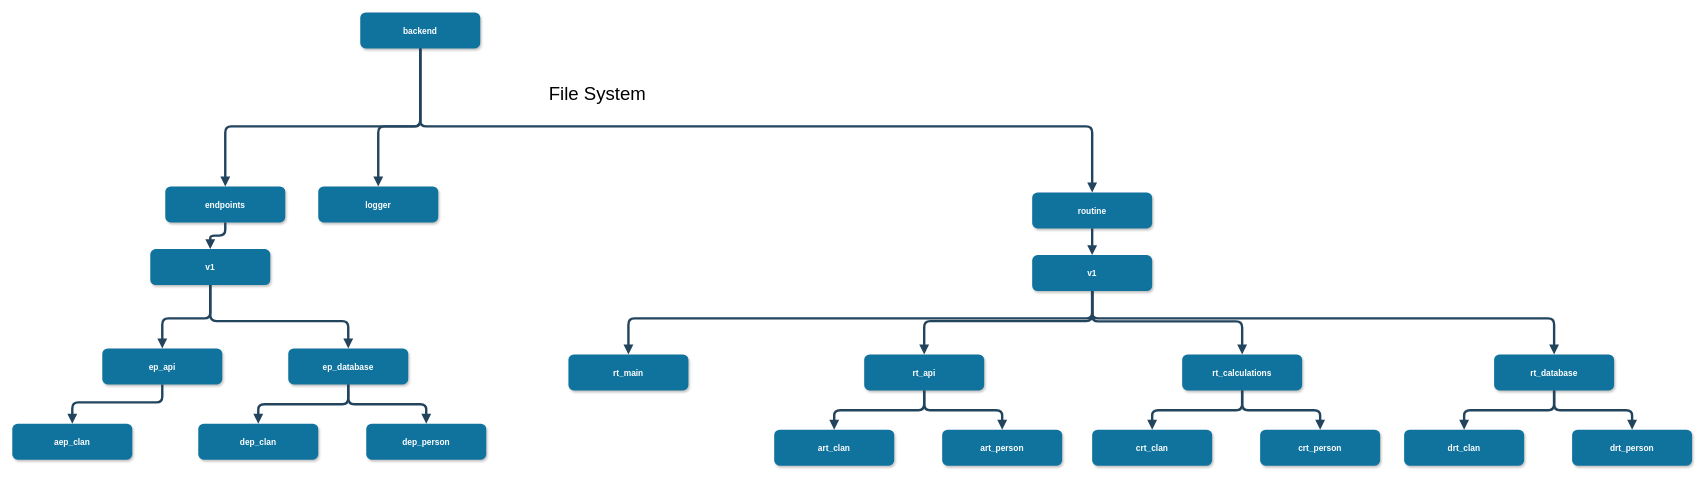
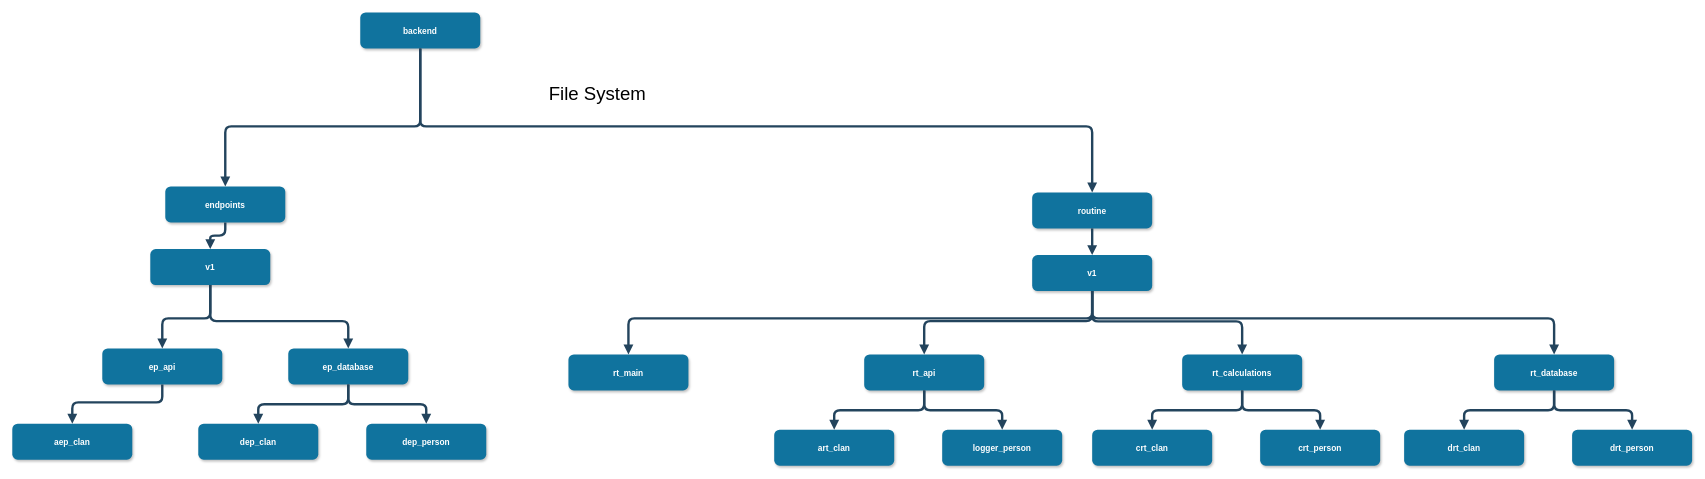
edge "backend" -> "logger": removed
node "logger": removed
node "art_person": label "art_person" -> "logger_person"
